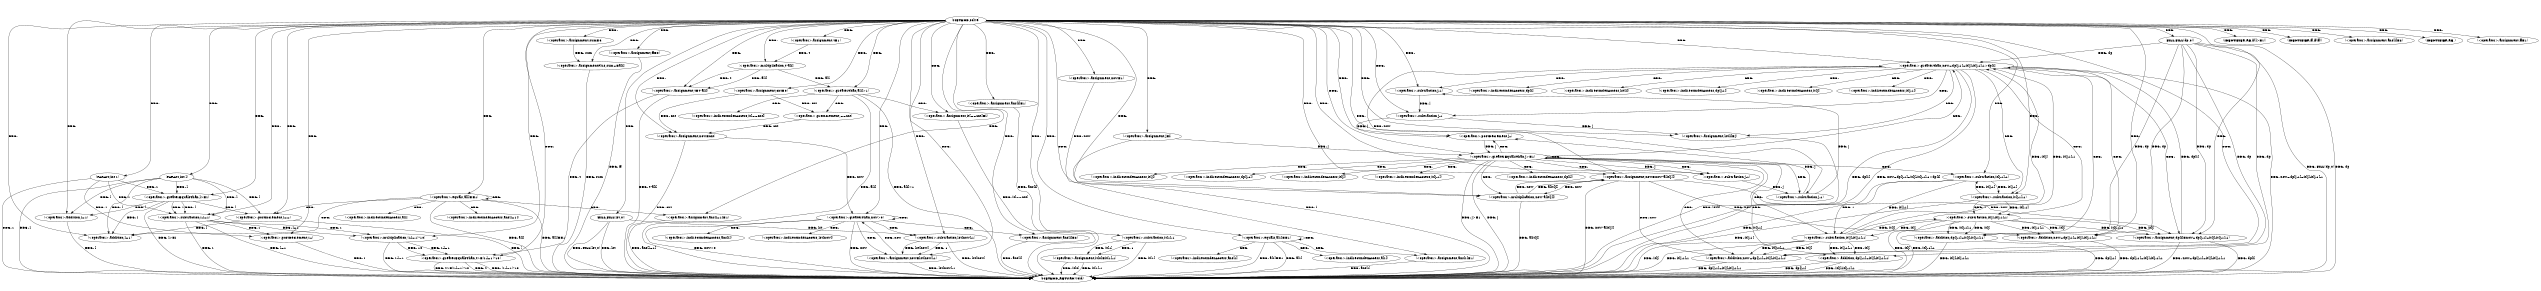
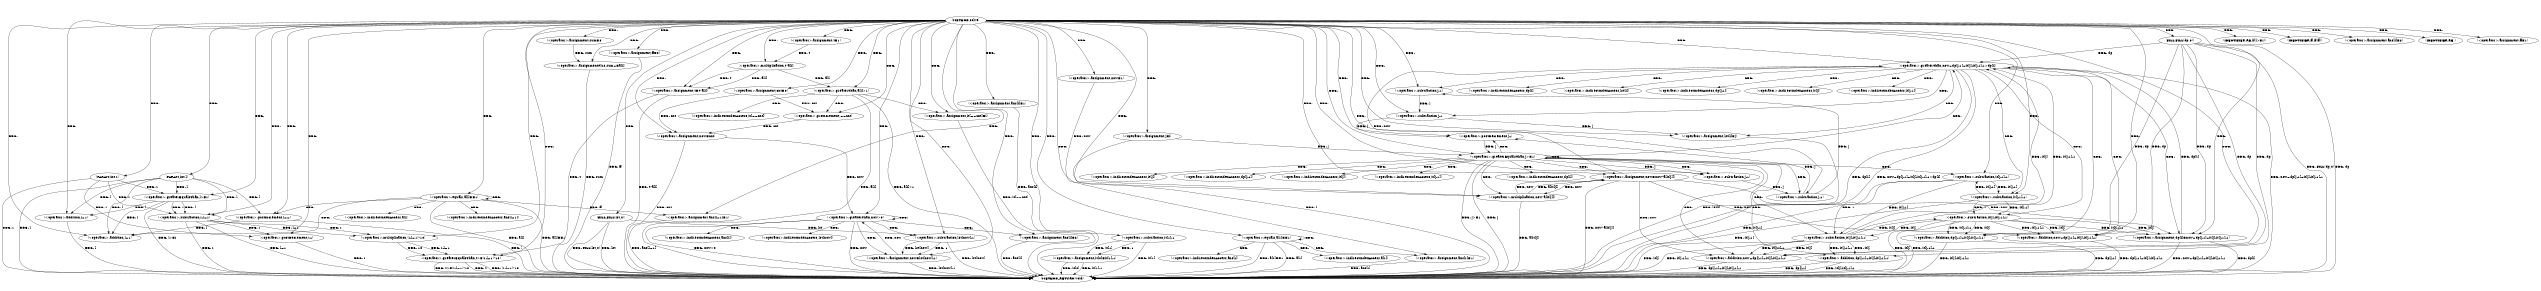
edge "(METHOD,solve)" -> "(<operator>.preIncrement,++cnt)": added, label "DDG:"
edge "(<operator>.assignment,cnt=0)" -> "(<operator>.preIncrement,++cnt)": label "DDG: cnt" -> "FILL: cnt"
edge "(<operator>.greaterEqualsThan,l>=r)" -> "(<operator>.postIncrement,l++)": removed, label "DDG: l"
edge "(<operator>.equals,a[l]==1)" -> "(<operator>.assignment,ans[l+1]=1)": label "CDG: " -> "DDG: ff"
edge "(<operator>.multiplication,(r-l+1)*10)" -> "(METHOD_RETURN,void)": removed, label "DDG: r-l+1"
